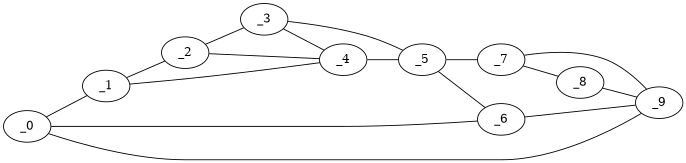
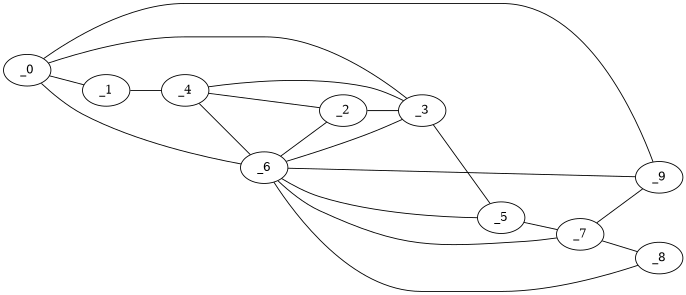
edge "_0" -- "_3": added
edge "_4" -- "_5": now "_4" -- "_6"
edge "_2" -- "_1": now "_2" -- "_6"
edge "_8" -- "_9": now "_8" -- "_6"
edge "_3" -- "_6": added
edge "_6" -- "_7": added
